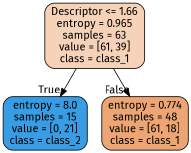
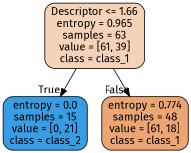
node "entropy = 8.0 samples = 15 value = [0, 21] class = class_2": label "entropy = 8.0 samples = 15 value = [0, 21] class = class_2" -> "entropy = 0.0 samples = 15 value = [0, 21] class = class_2"
